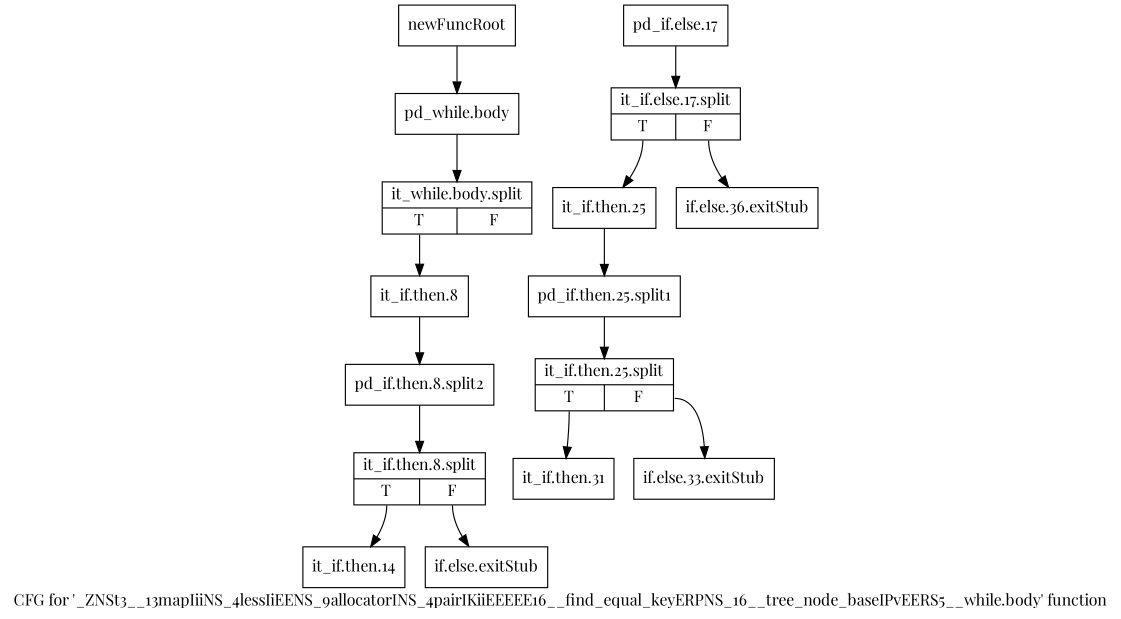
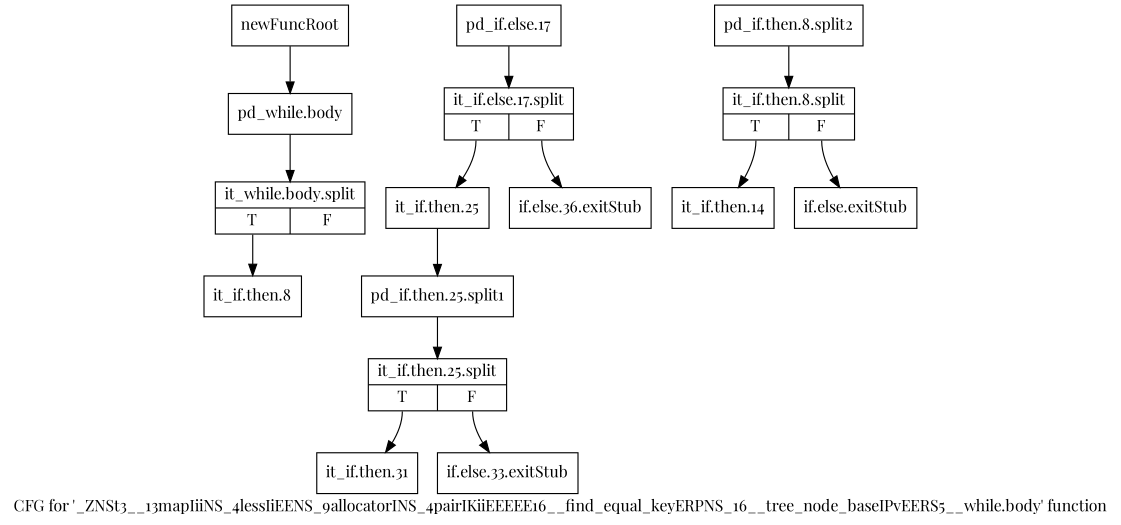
edge "it_if.then.8" -> "pd_if.then.8.split2": removed
